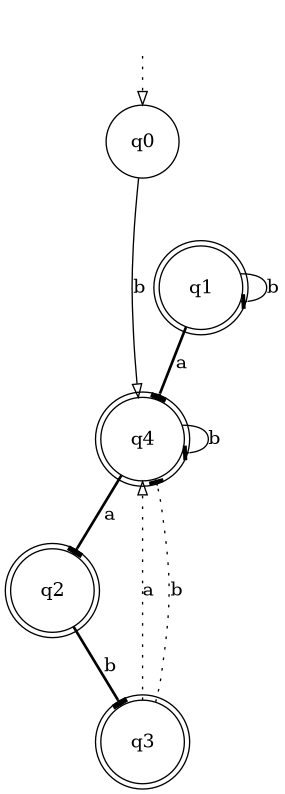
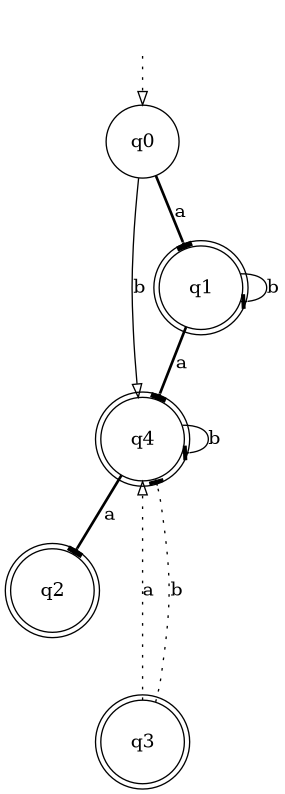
edge "q0" -> "q1": added, label "a"
edge "q2" -> "q3": removed, label "b"
